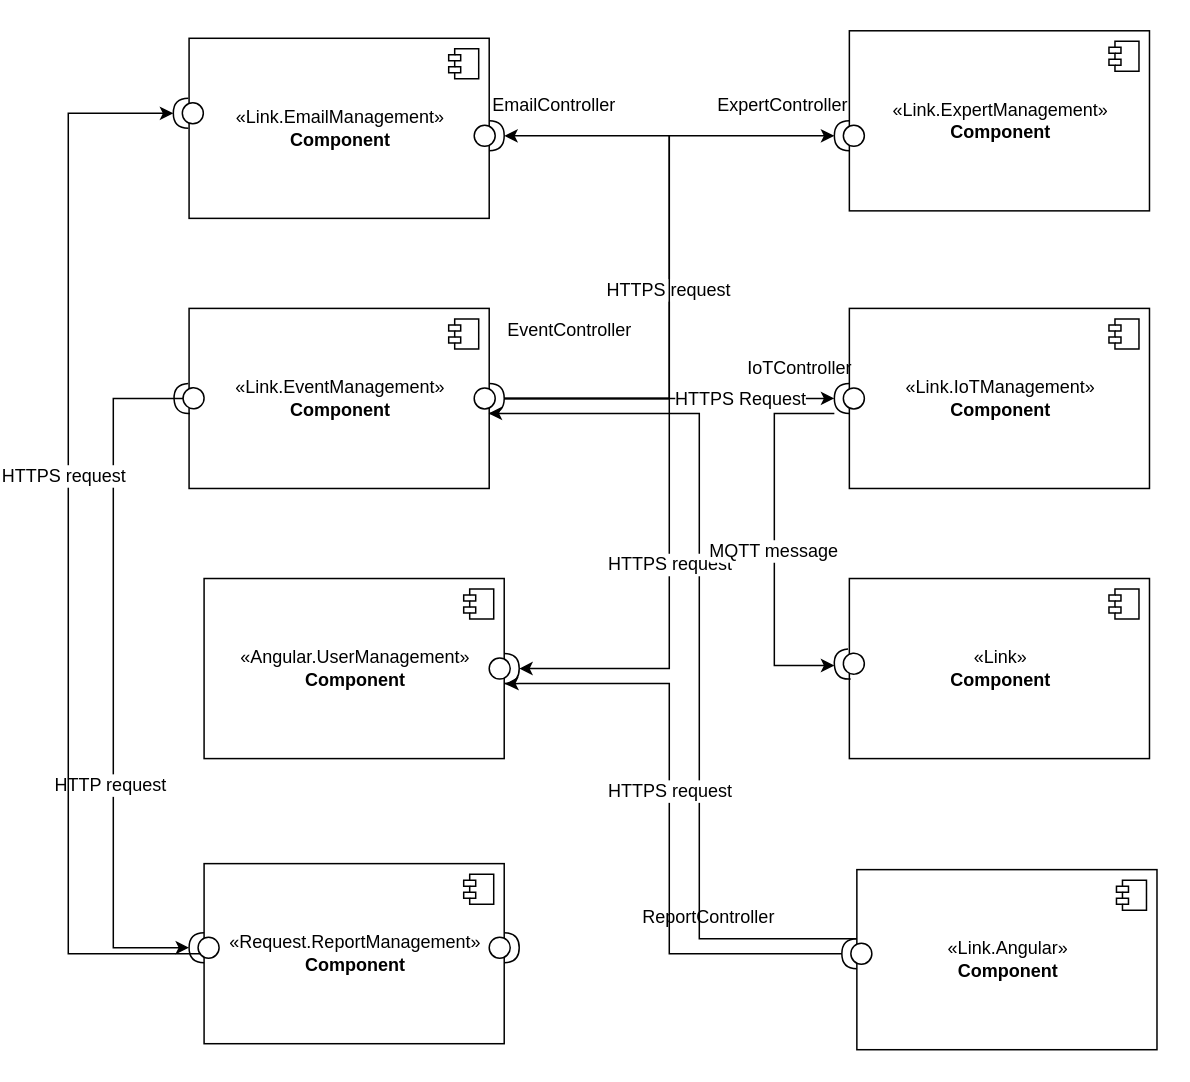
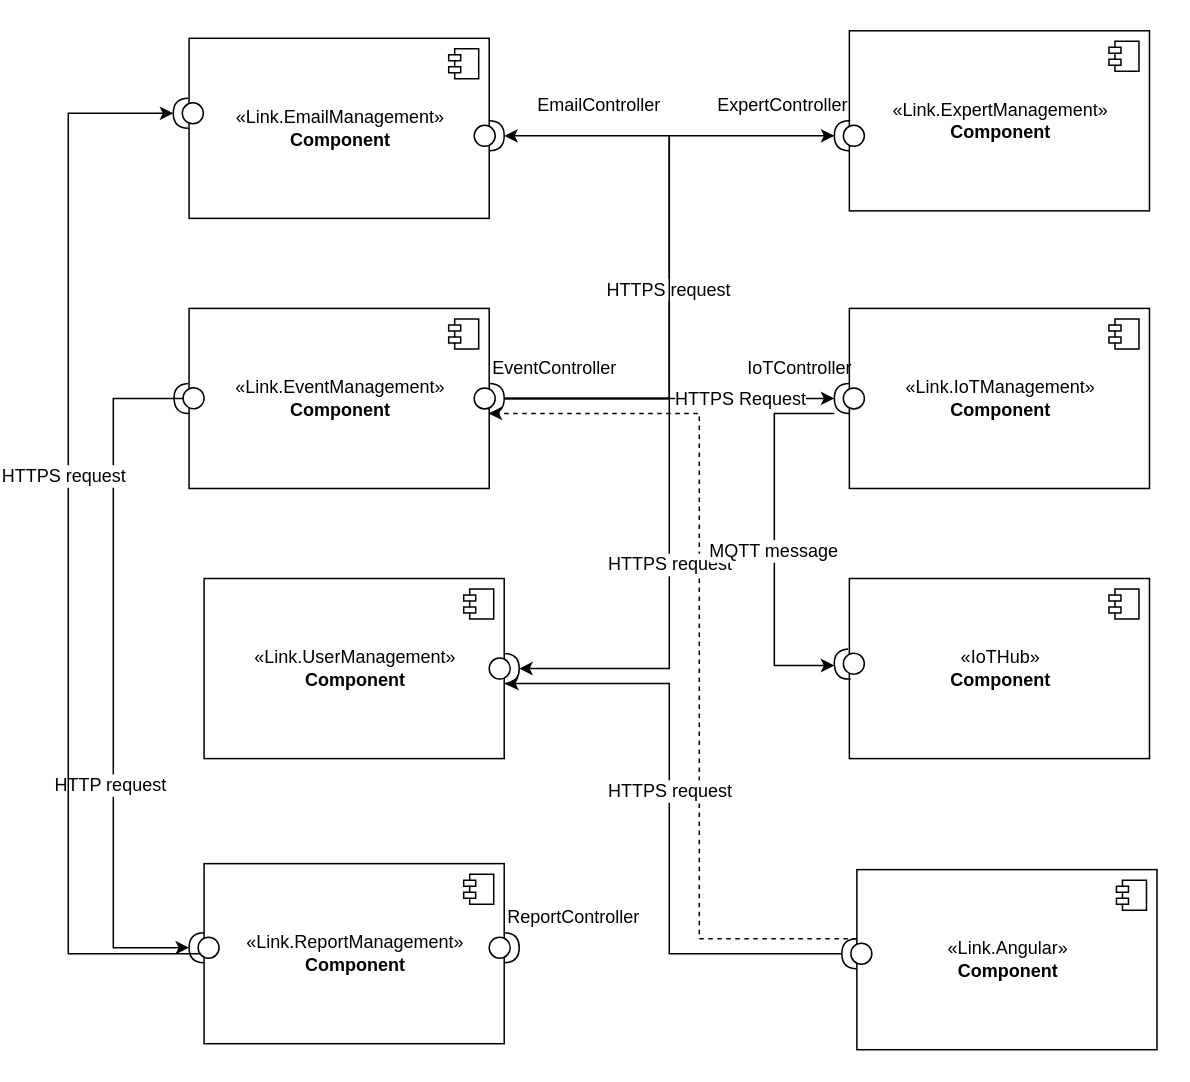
node "EmailController": moved (564, 106) -> (609, 106)
node "EventController": moved (579, 331) -> (564, 368)
edge "«Link.Angular» Component" -> "«Link.EventManagement» Component": style solid -> dashed
node "«Angular.UserManagement» Component": label "«Angular.UserManagement» Component" -> "«Link.UserManagement» Component"
node "«Link» Component": label "«Link» Component" -> "«IoTHub» Component"
node "ReportController": moved (714, 917) -> (579, 917)
node "«Request.ReportManagement» Component": label "«Request.ReportManagement» Component" -> "«Link.ReportManagement» Component"
